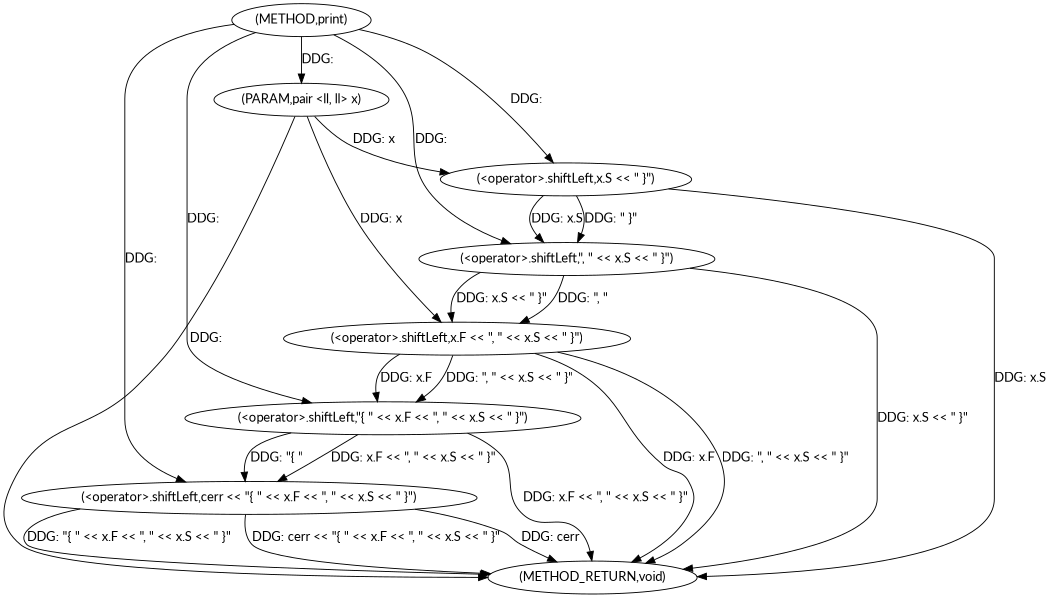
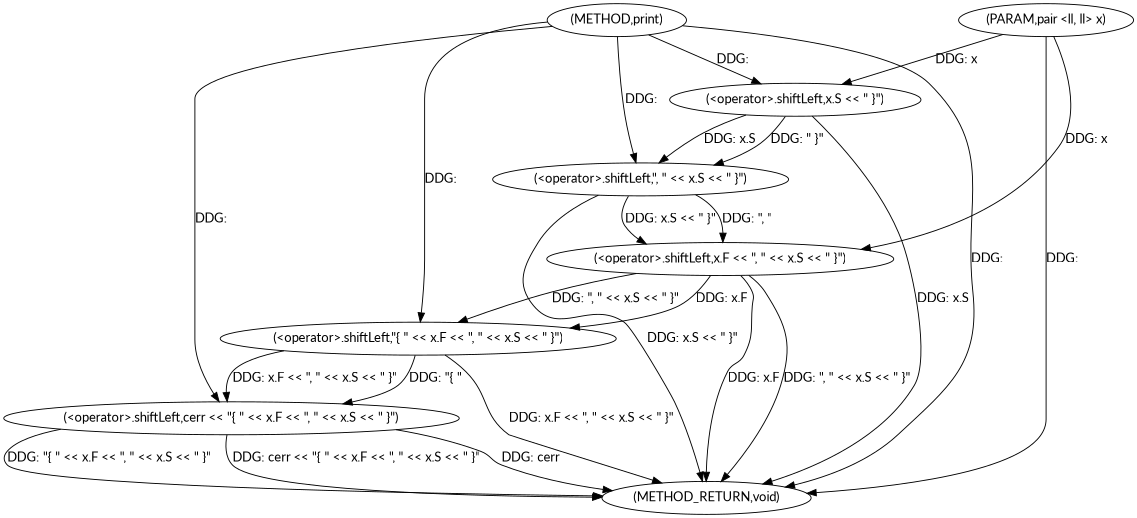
edge "(METHOD,print)" -> "(PARAM,pair <ll, ll> x)": now "(METHOD,print)" -> "(METHOD_RETURN,void)"
